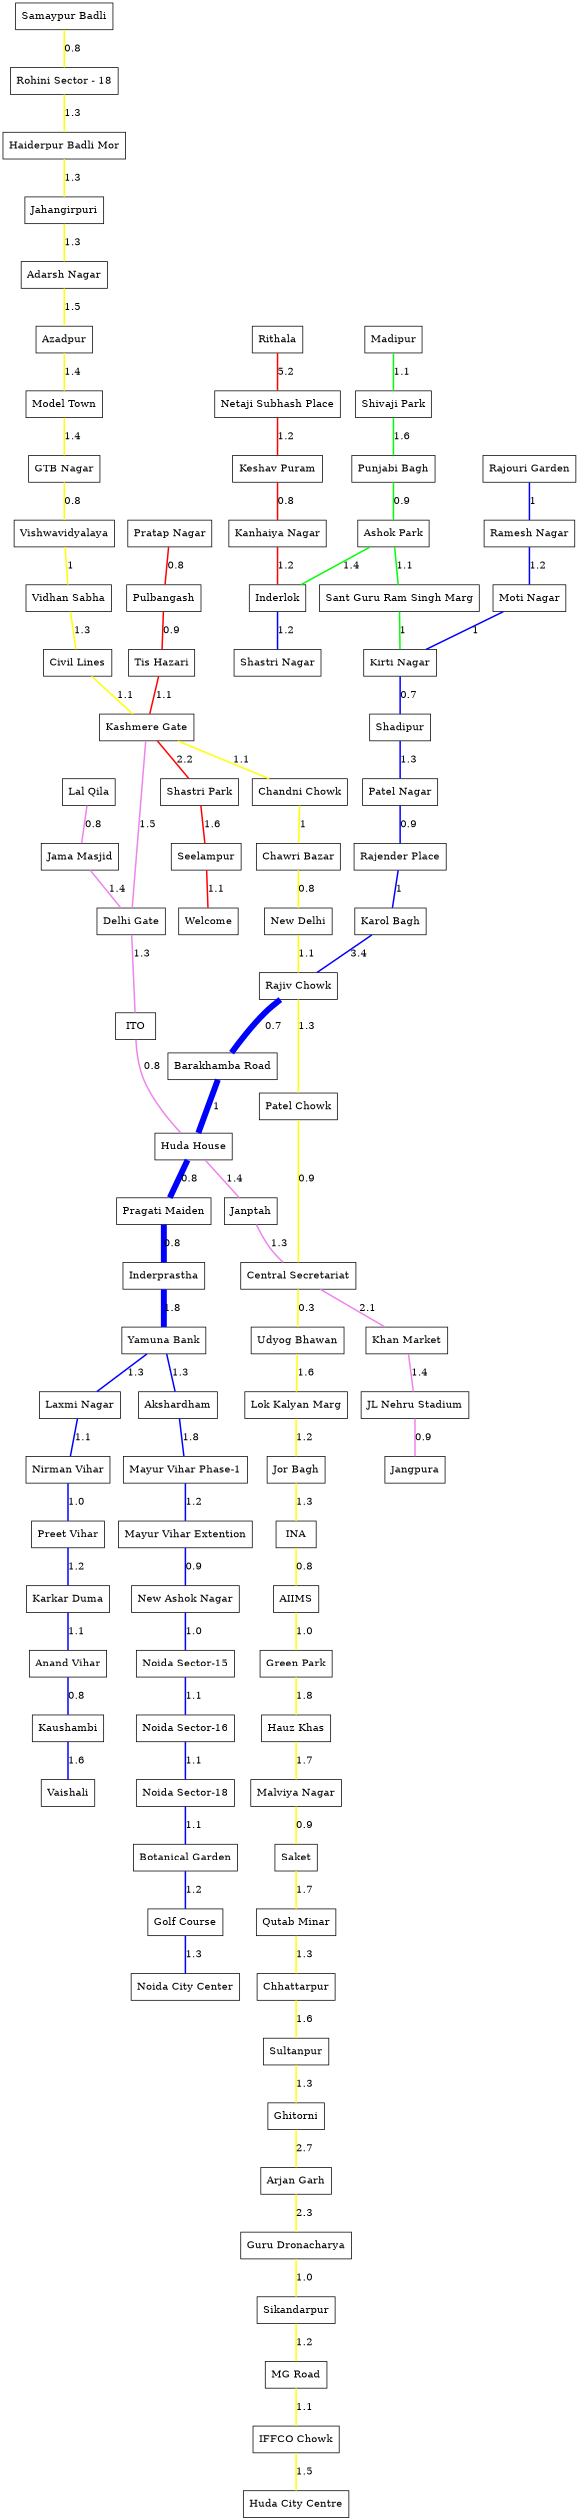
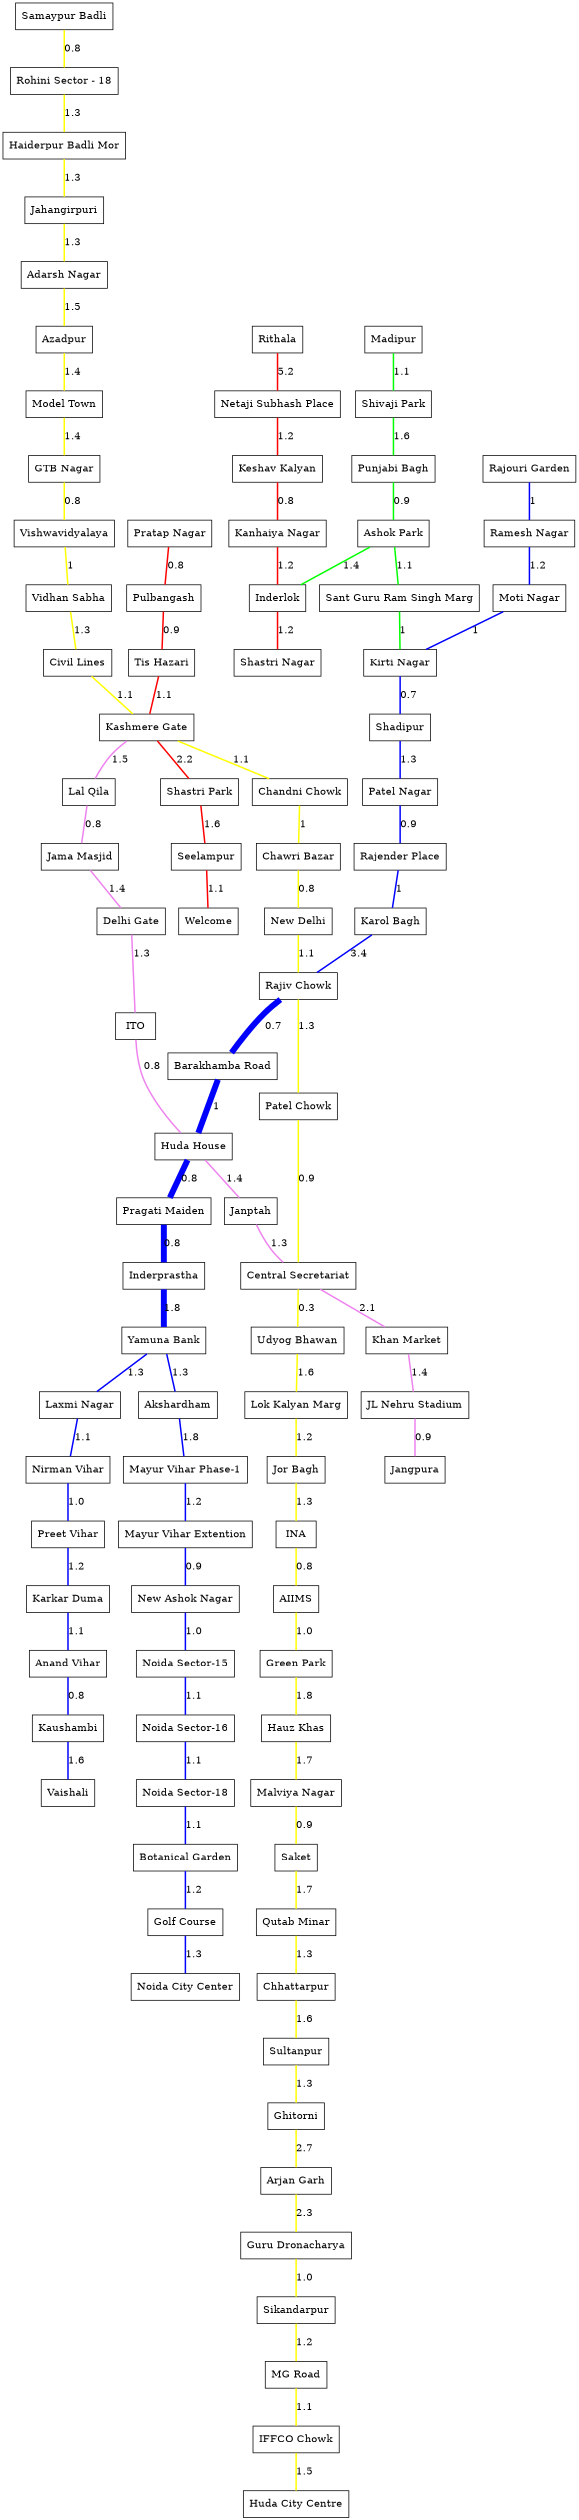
node "Keshav Puram": label "Keshav Puram" -> "Keshav Kalyan"
edge "Inderlok" -- "Shastri Nagar": color blue -> red
edge "Kashmere Gate" -- "Delhi Gate": now "Kashmere Gate" -- "Lal Qila"
